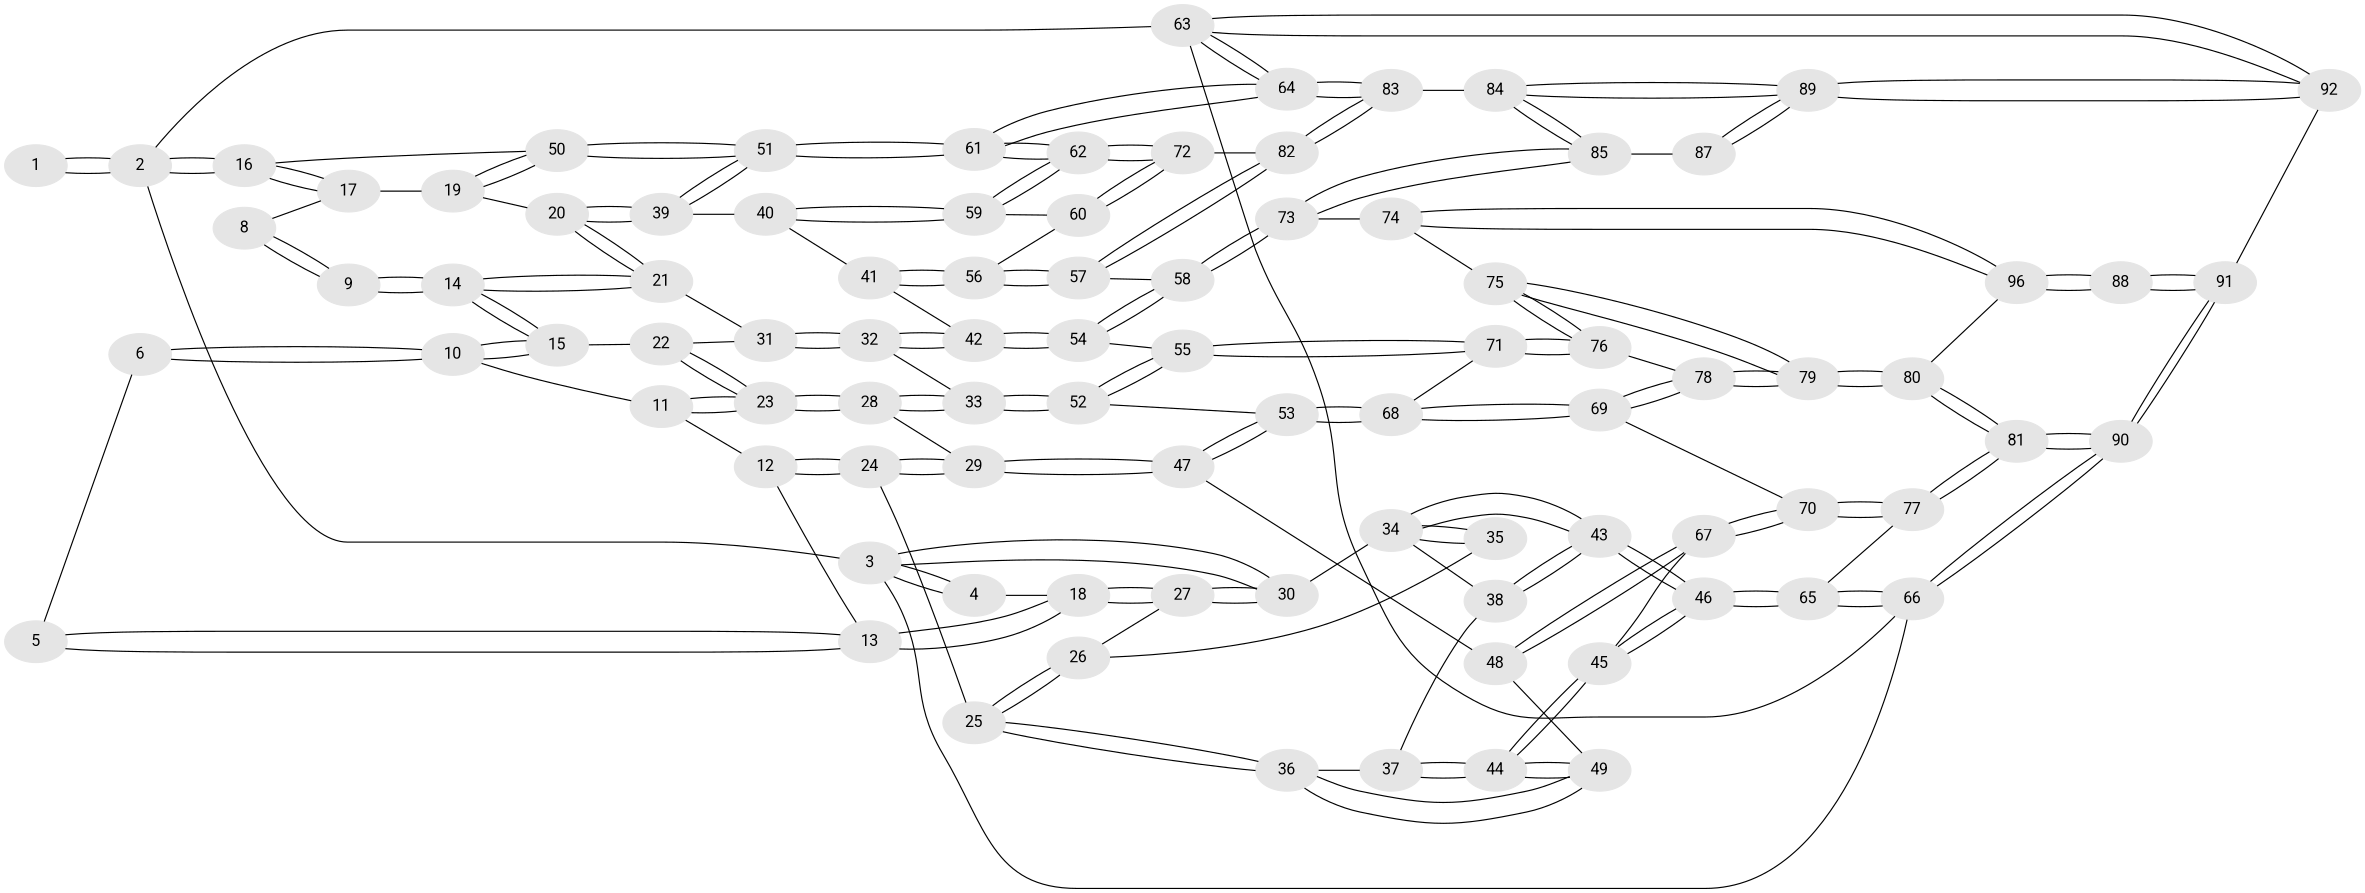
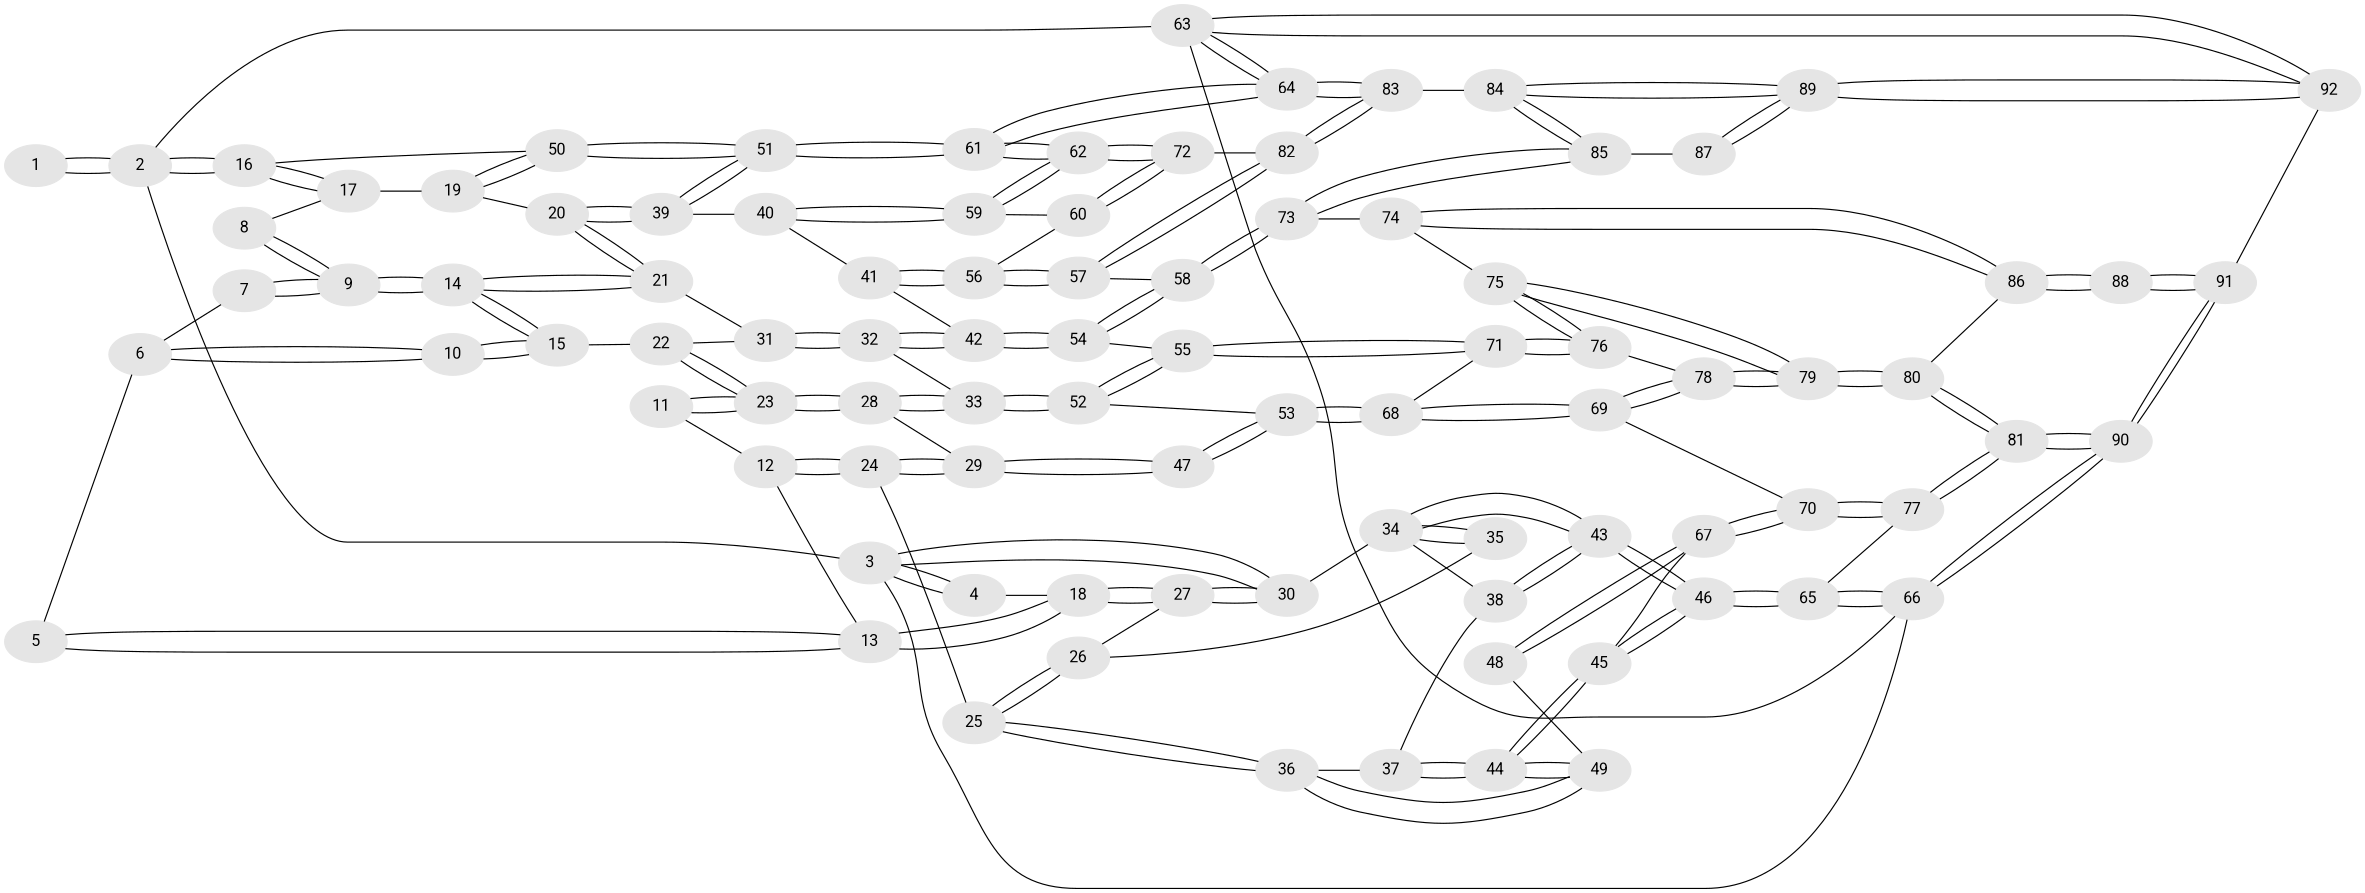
node "96": label "96" -> "86"
node "7": added
edge "10" -- "11": removed
edge "47" -- "48": removed
